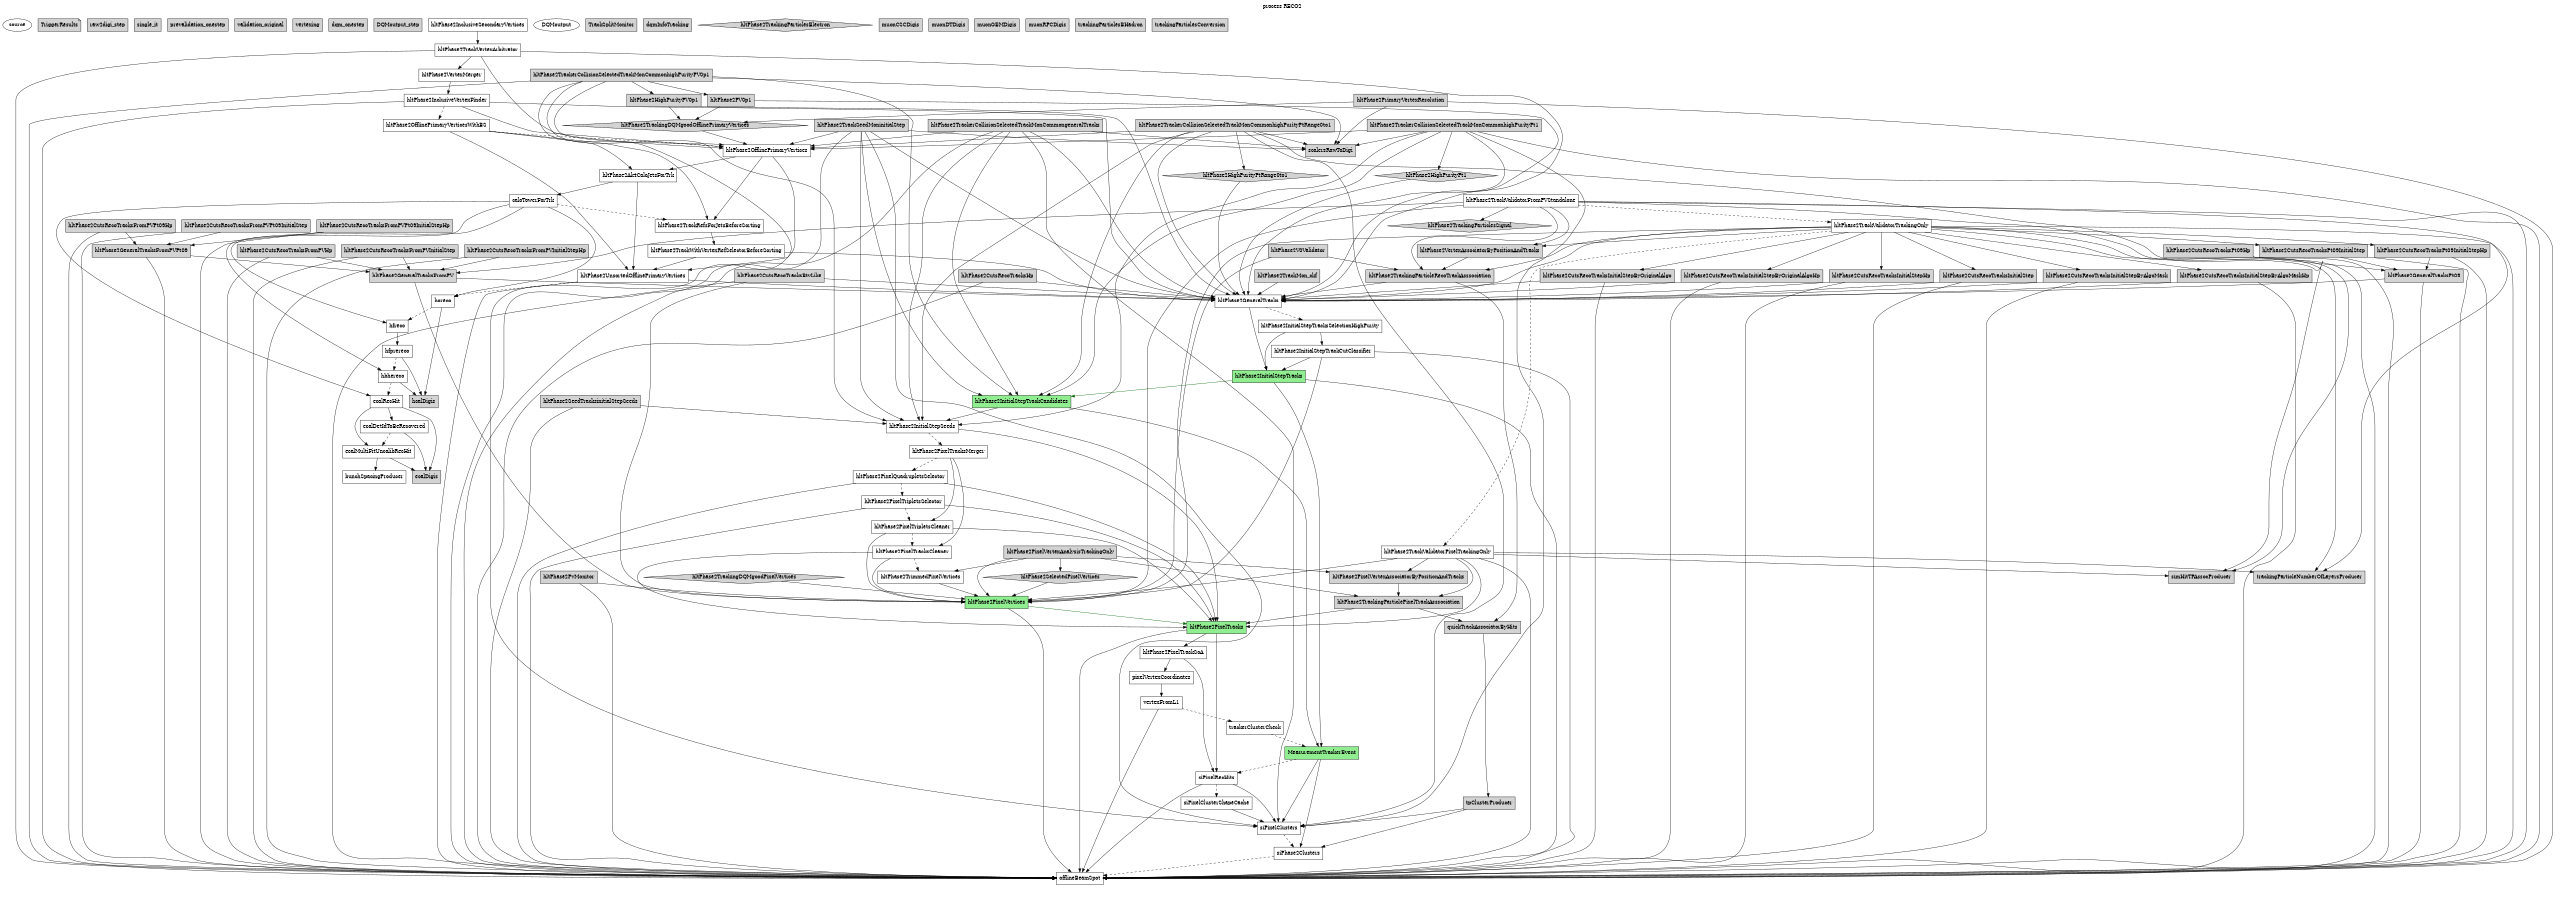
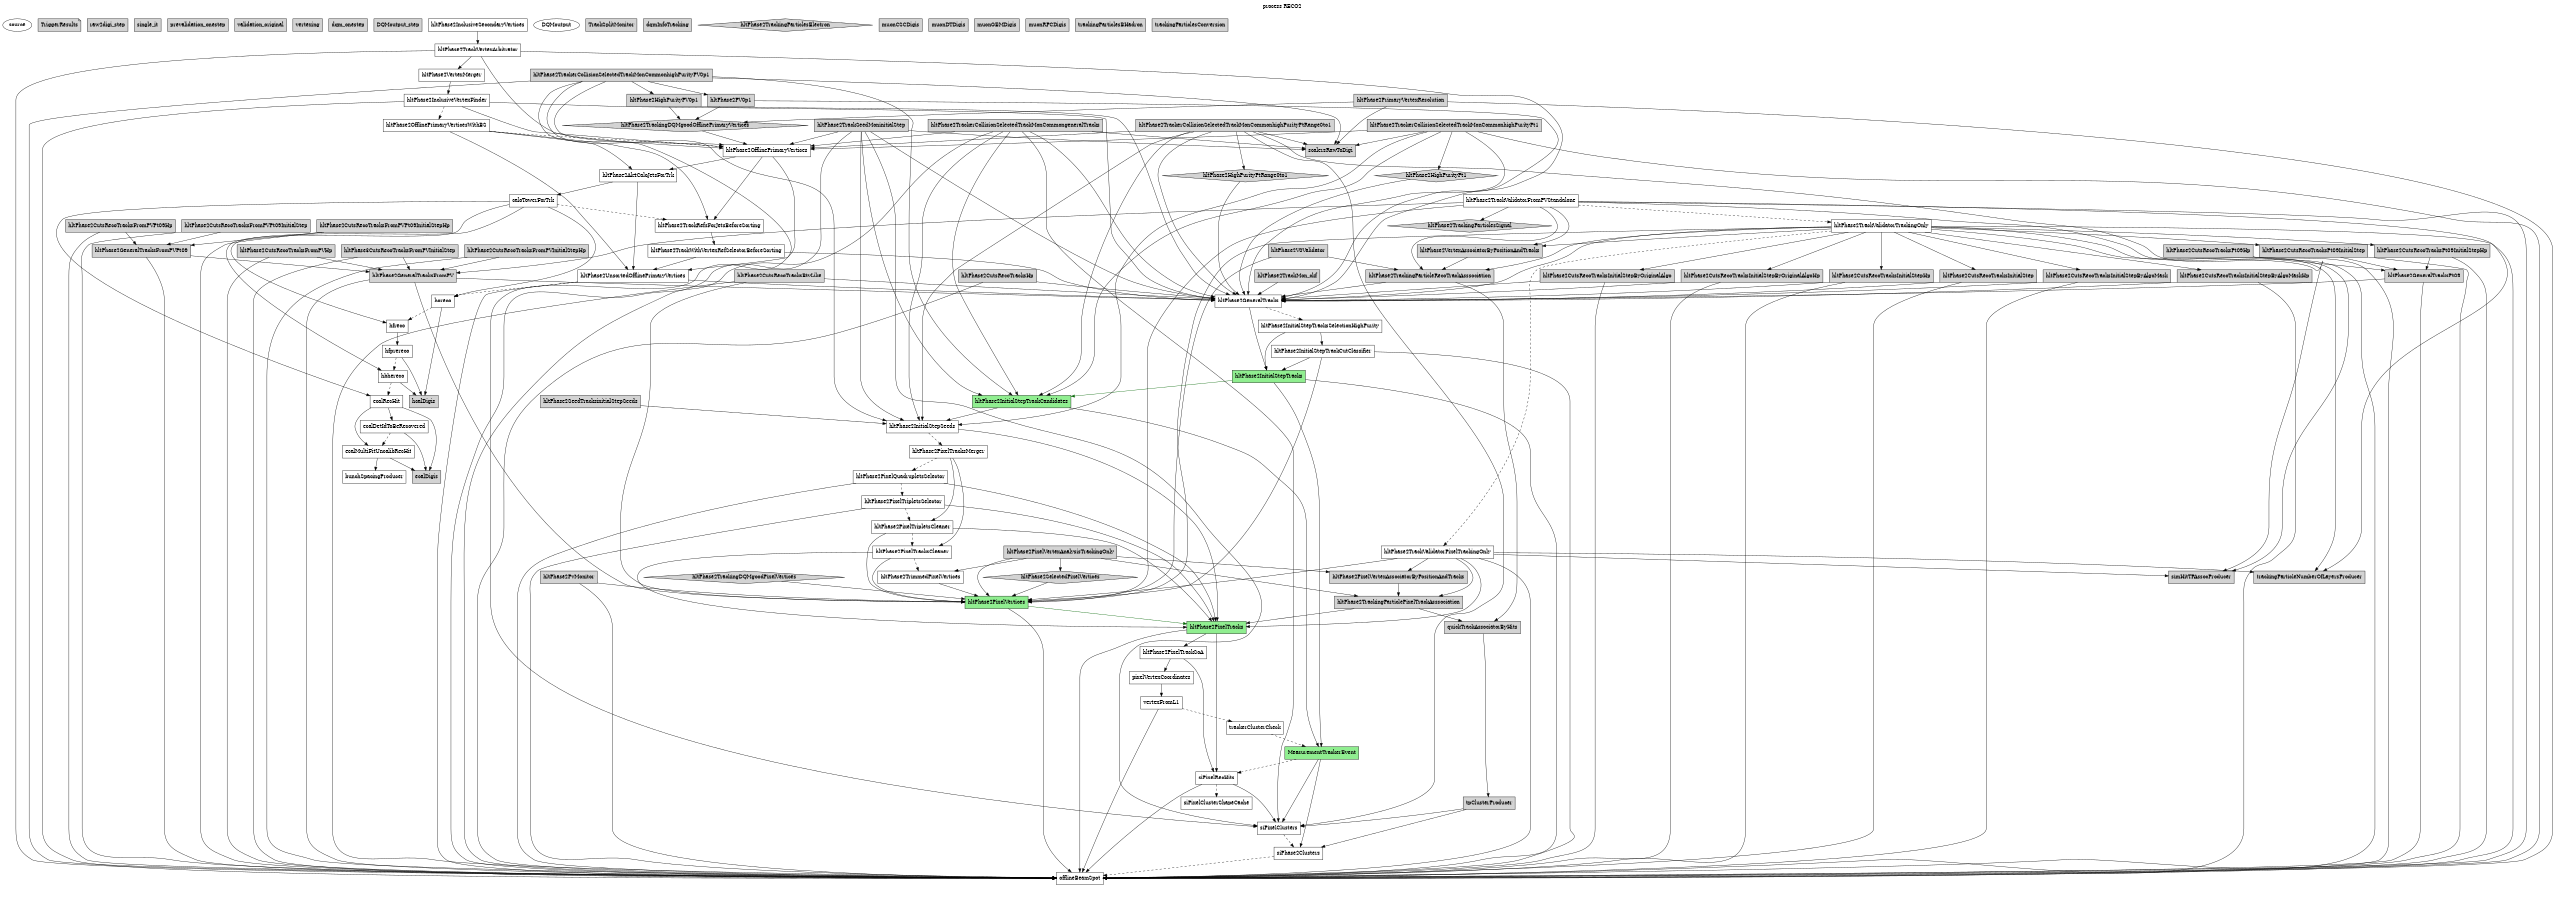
node "hltPhase2CutsRecoTracksFromPVInitialStep": label "hltPhase2CutsRecoTracksFromPVInitialStep" -> "hltPhase3CutsRecoTracksFromPVInitialStep"
edge "hltPhase2TrackerCollisionSelectedTrackMonCommonhighPurityPt1" -> "siPixelClusters": removed
edge "siPixelClusterShapeCache" -> "siPixelClusters": removed
edge "hltPhase2SeedTracksinitialStepSeeds" -> "offlineBeamSpot": now "hltPhase2GeneralTracksFromPV" -> "offlineBeamSpot"
